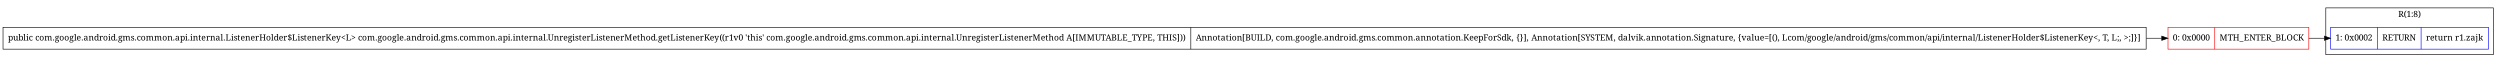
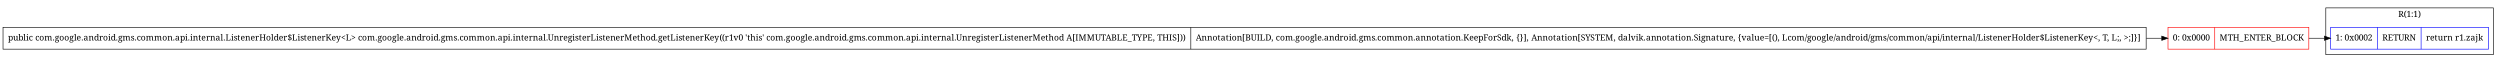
cluster "R(1:8)": label "R(1:8)" -> "R(1:1)"
